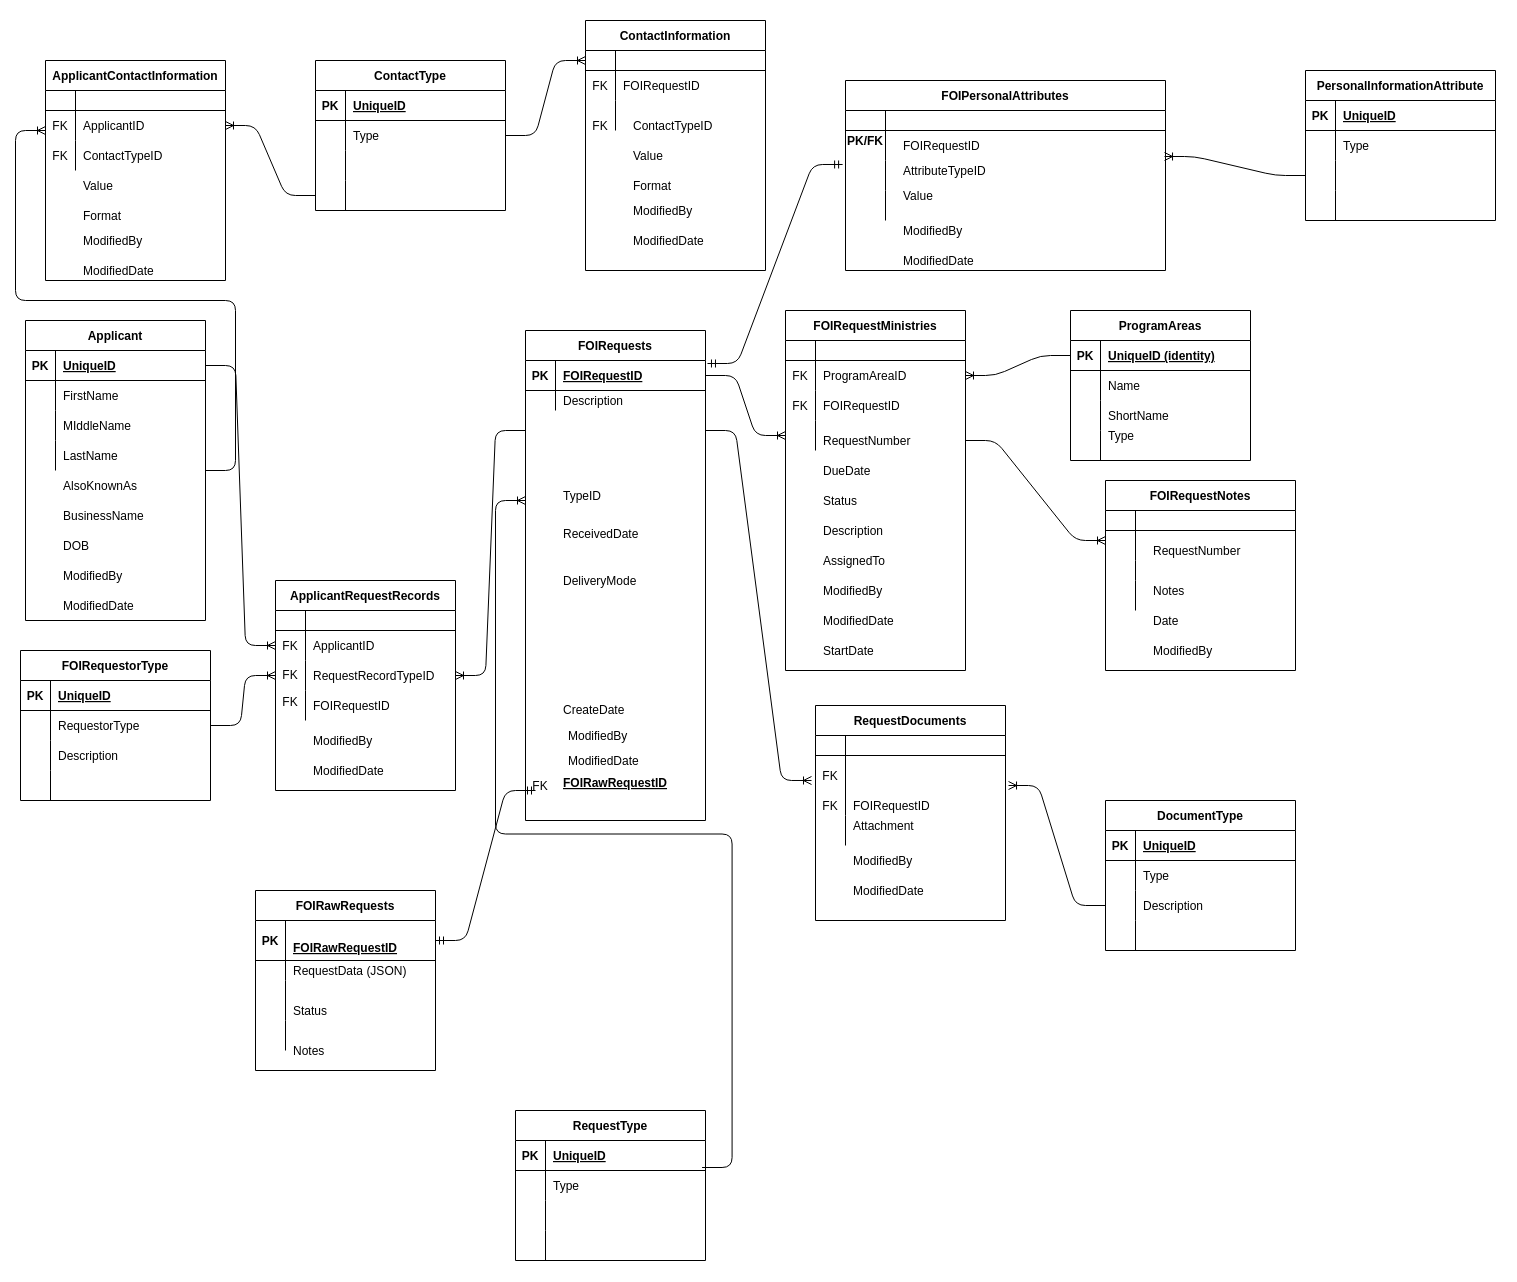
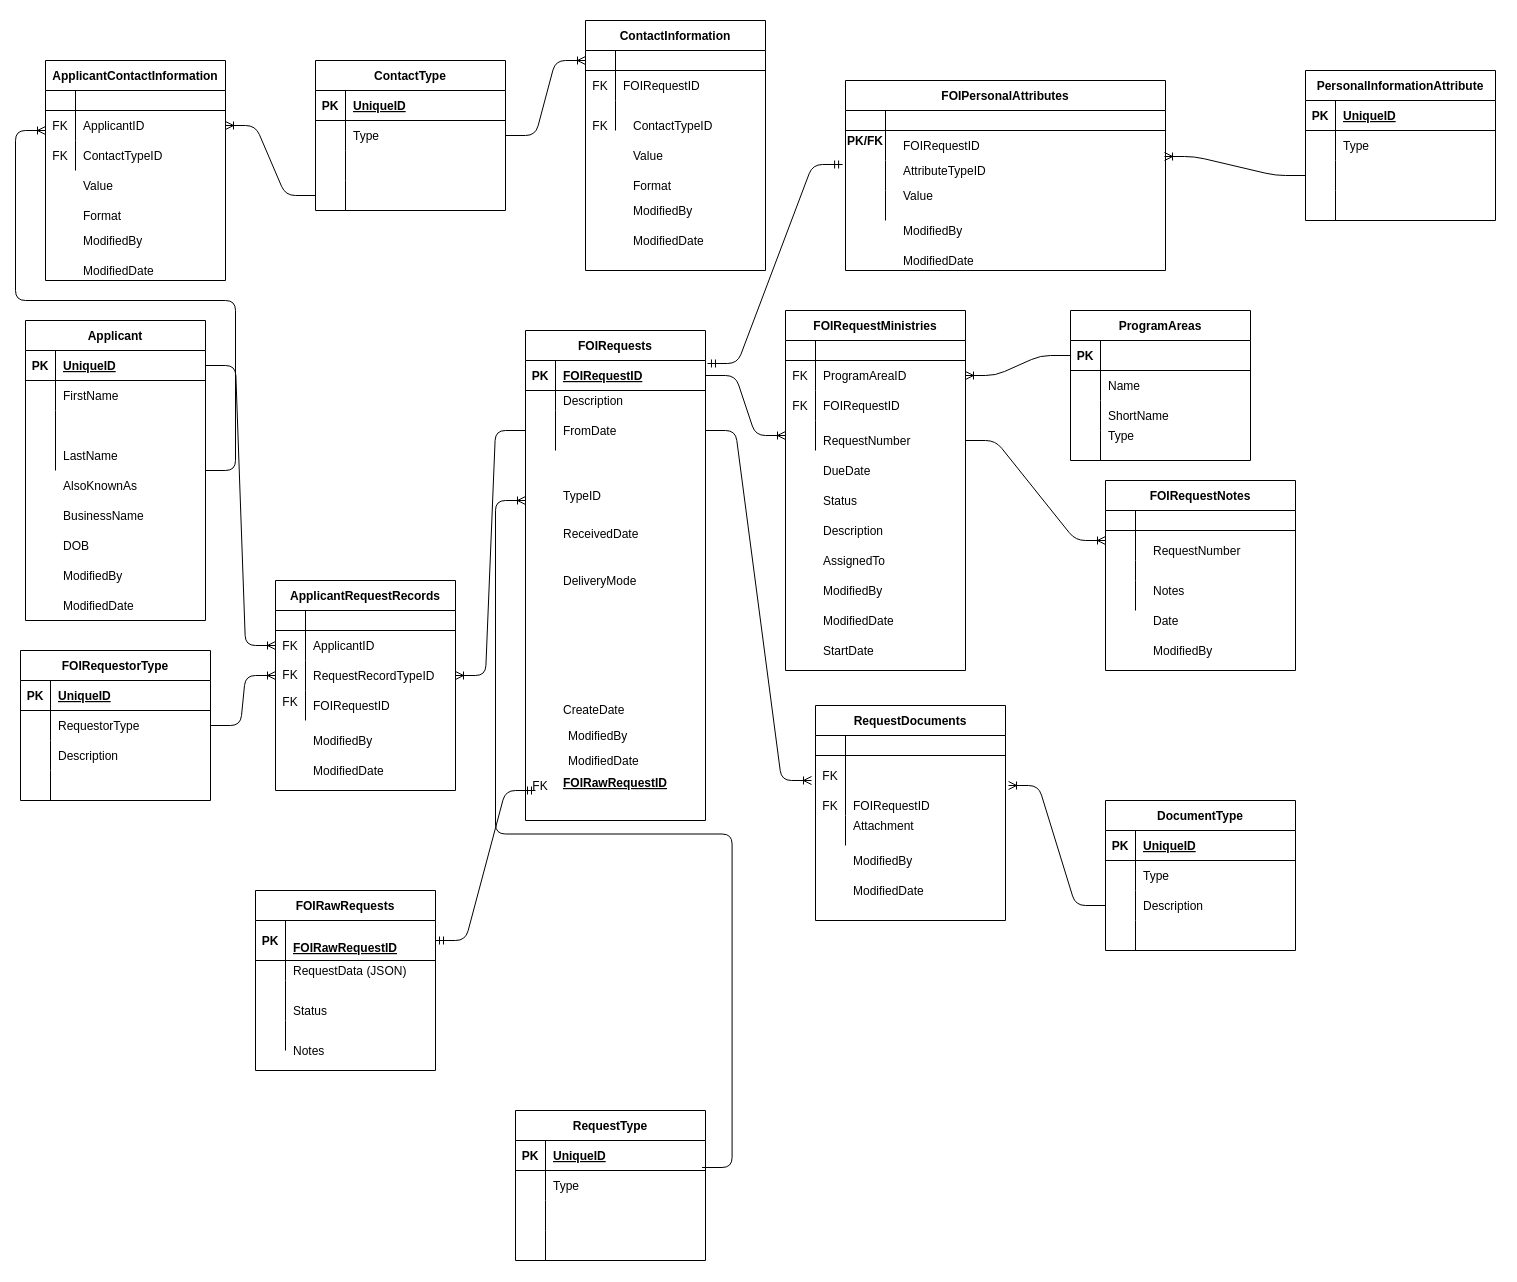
node "UniqueID (identity)": removed
node "MIddleName": removed
node "FromDate": added
